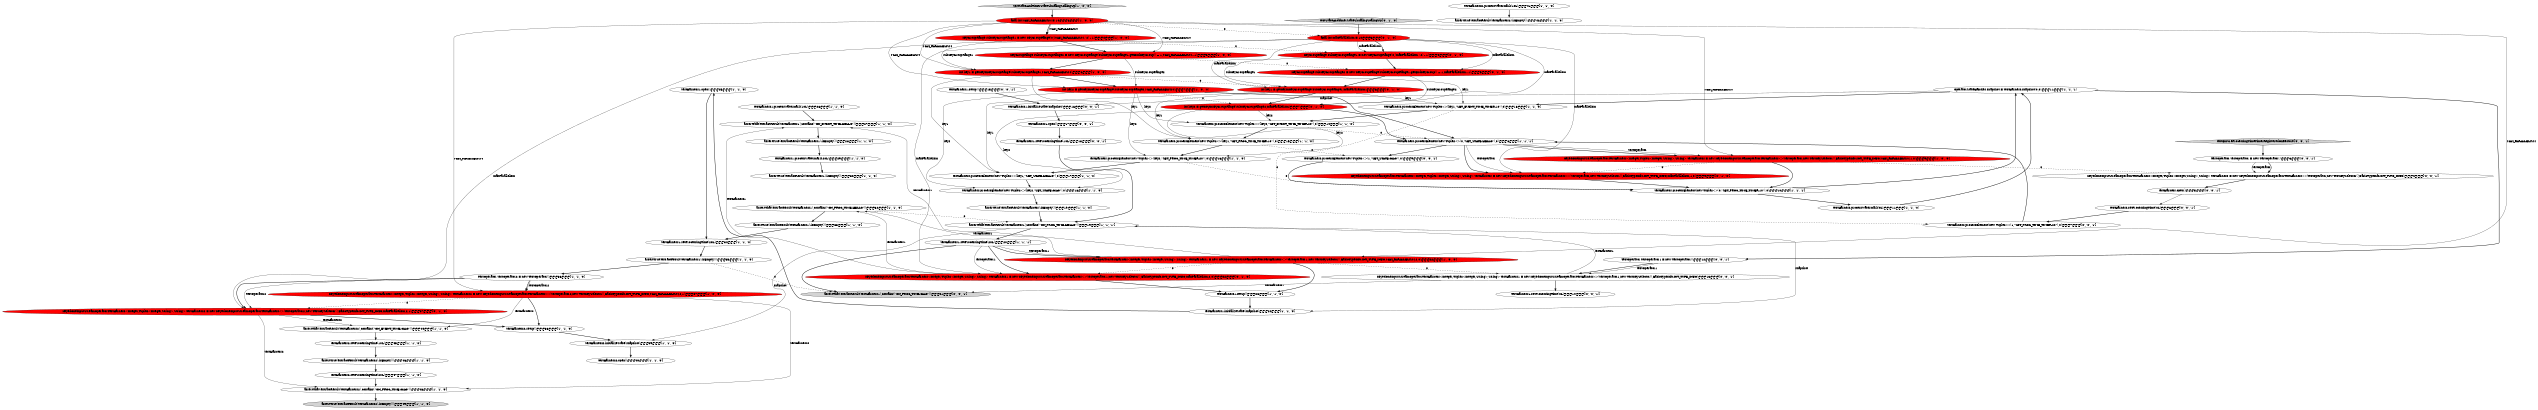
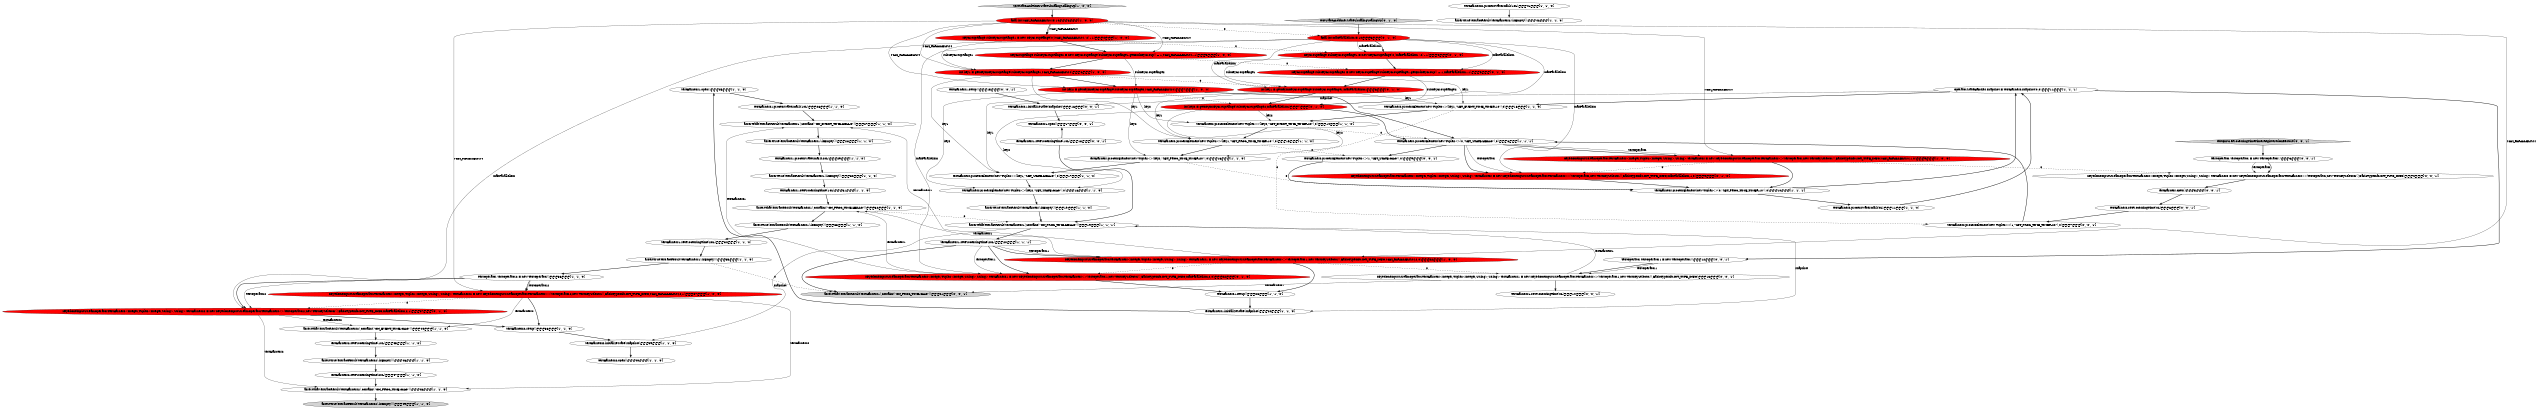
edge "testHarness1.open()@@@17@@@['0', '0', '1']" -> "testHarness1.setProcessingTime(10L)@@@18@@@['0', '0', '1']": reversed
edge "testHarness1.open()@@@25@@@['1', '1', '0']" -> "testHarness1.setProcessingTime(20L)@@@34@@@['1', '1', '0']": now "testHarness1.open()@@@25@@@['1', '1', '0']" -> "testHarness1.processWatermark(10L)@@@26@@@['1', '1', '0']"
node "testHarness1.setProcessingTime(10L)@@@31@@@['1', '1', '0']": added
edge "testHarness.open()@@@5@@@['0', '0', '1']" -> "testHarness.setProcessingTime(0L)@@@6@@@['0', '0', '1']": style solid -> bold
